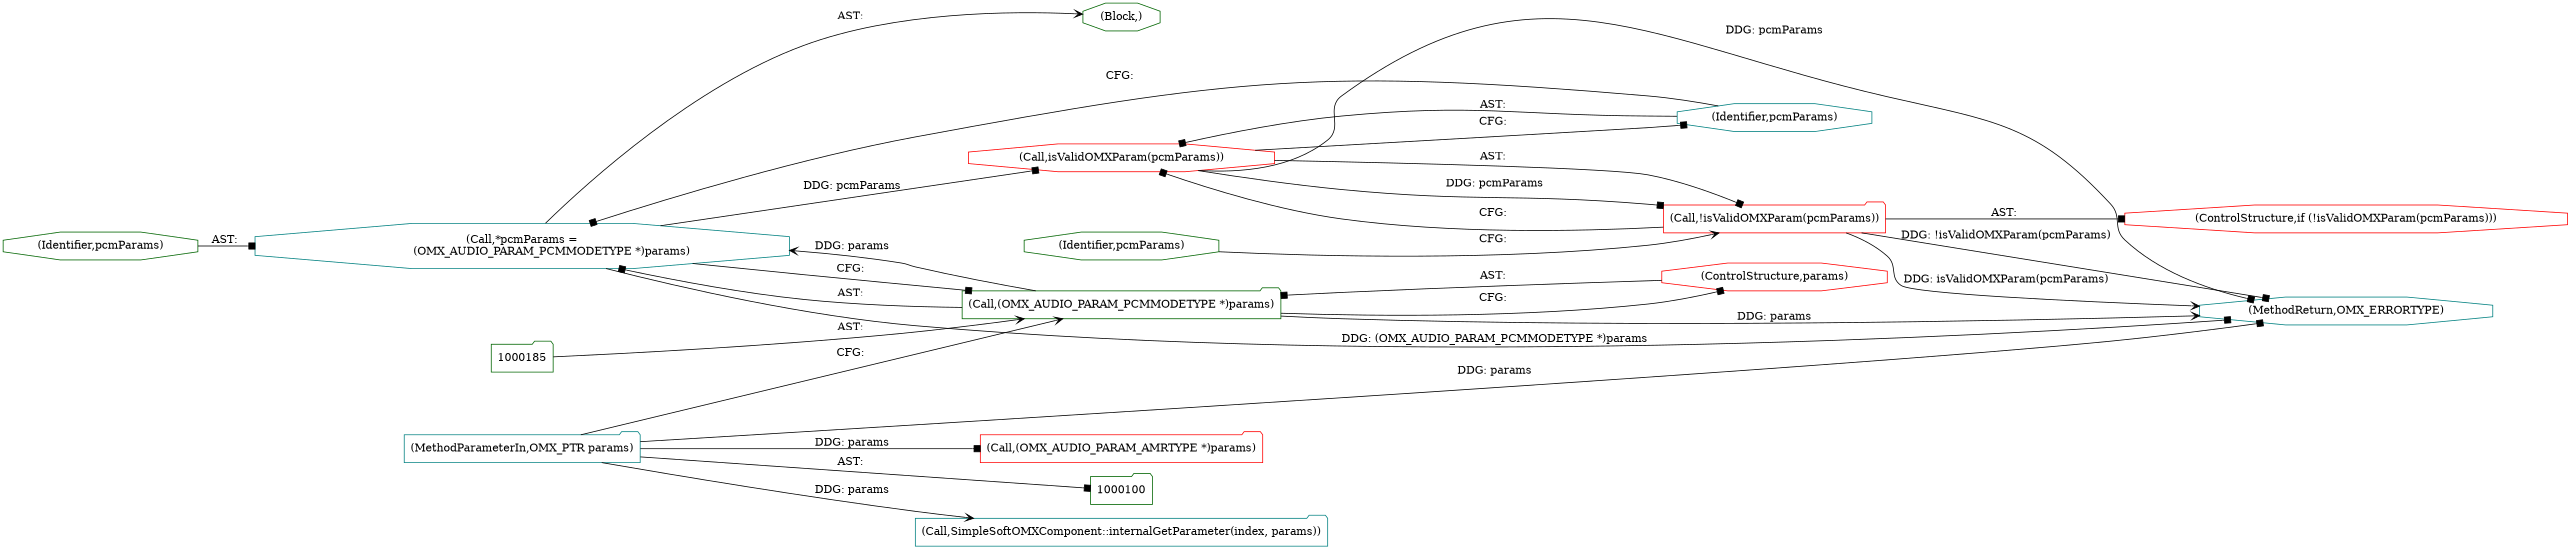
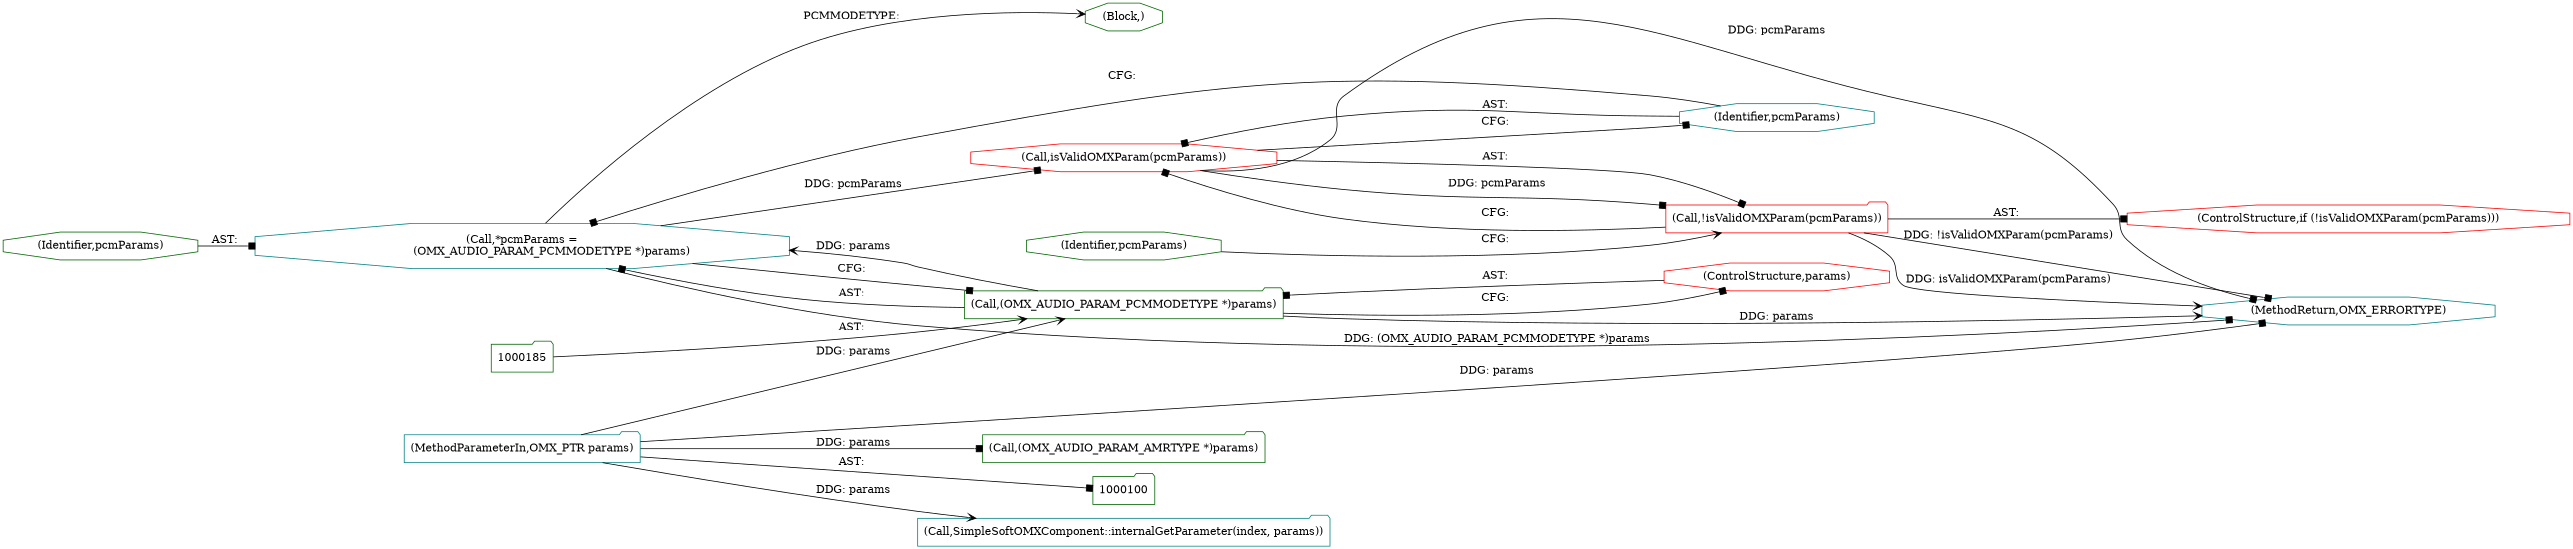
edge "(Call,*pcmParams = (OMX_AUDIO_PARAM_PCMMODETYPE *)params)" -> "(Block,)": label "AST: " -> "PCMMODETYPE: "
edge "(MethodParameterIn,OMX_PTR params)" -> "(Call,(OMX_AUDIO_PARAM_PCMMODETYPE *)params)": label "CFG: " -> "DDG: params"
node "(Call,(OMX_AUDIO_PARAM_AMRTYPE *)params)": color red -> darkgreen
